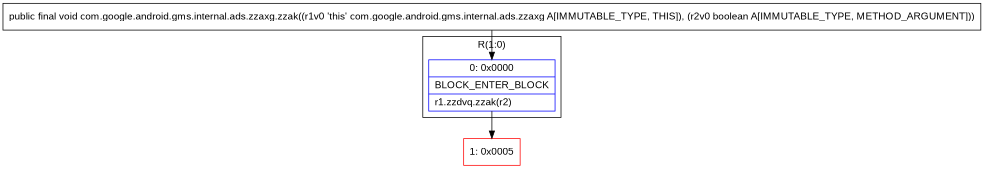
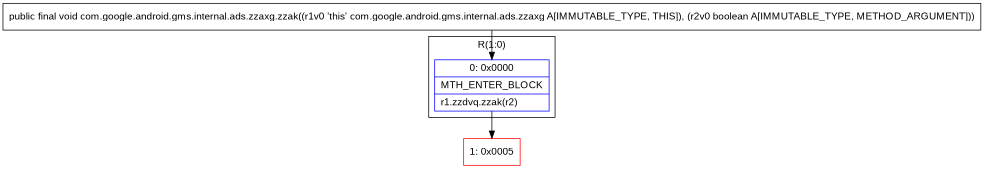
node "0: 0x0000": text "BLOCK_ENTER_BLOCK" -> "MTH_ENTER_BLOCK"
